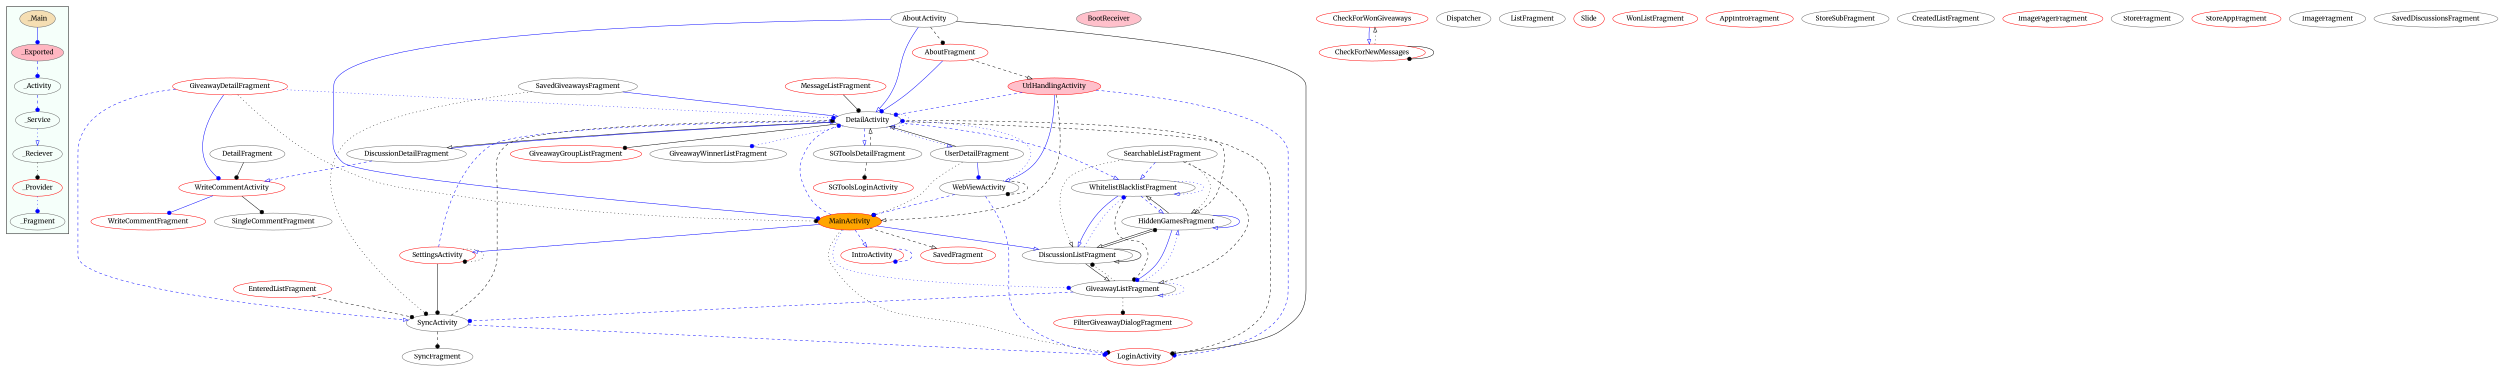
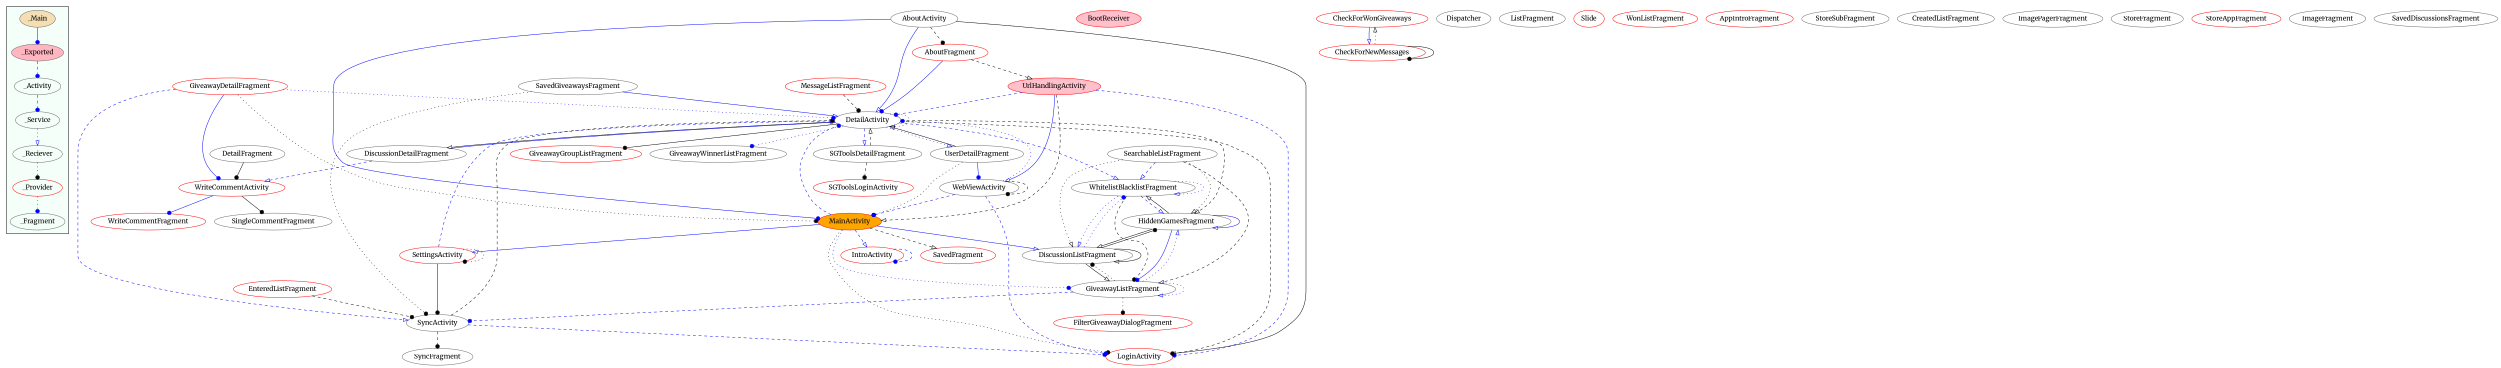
node "BootReceiver": color gray40 -> red
node "ImagePagerFragment": color red -> gray40
edge "MessageListFragment" -> "DetailActivity": style solid -> dashed
edge "WhitelistBlacklistFragment" -> "DiscussionListFragment": style solid -> dotted
